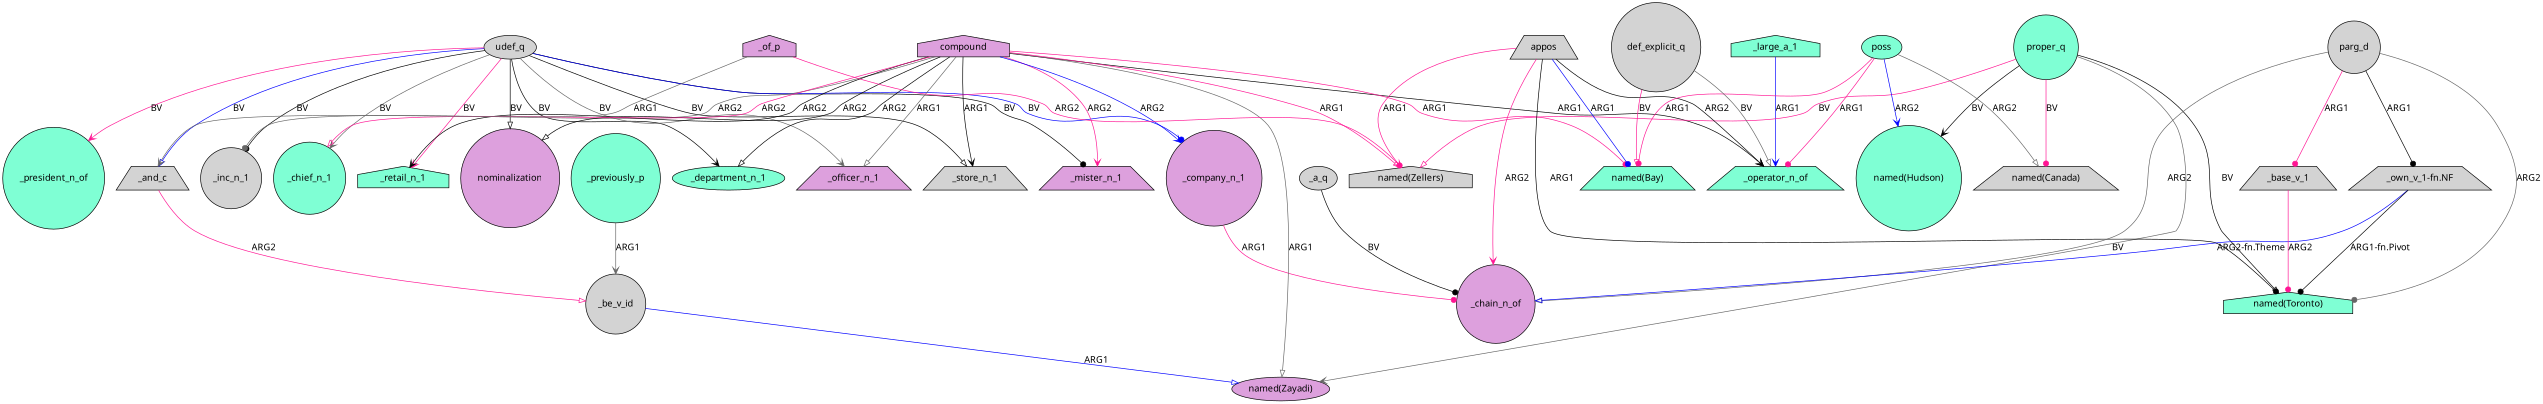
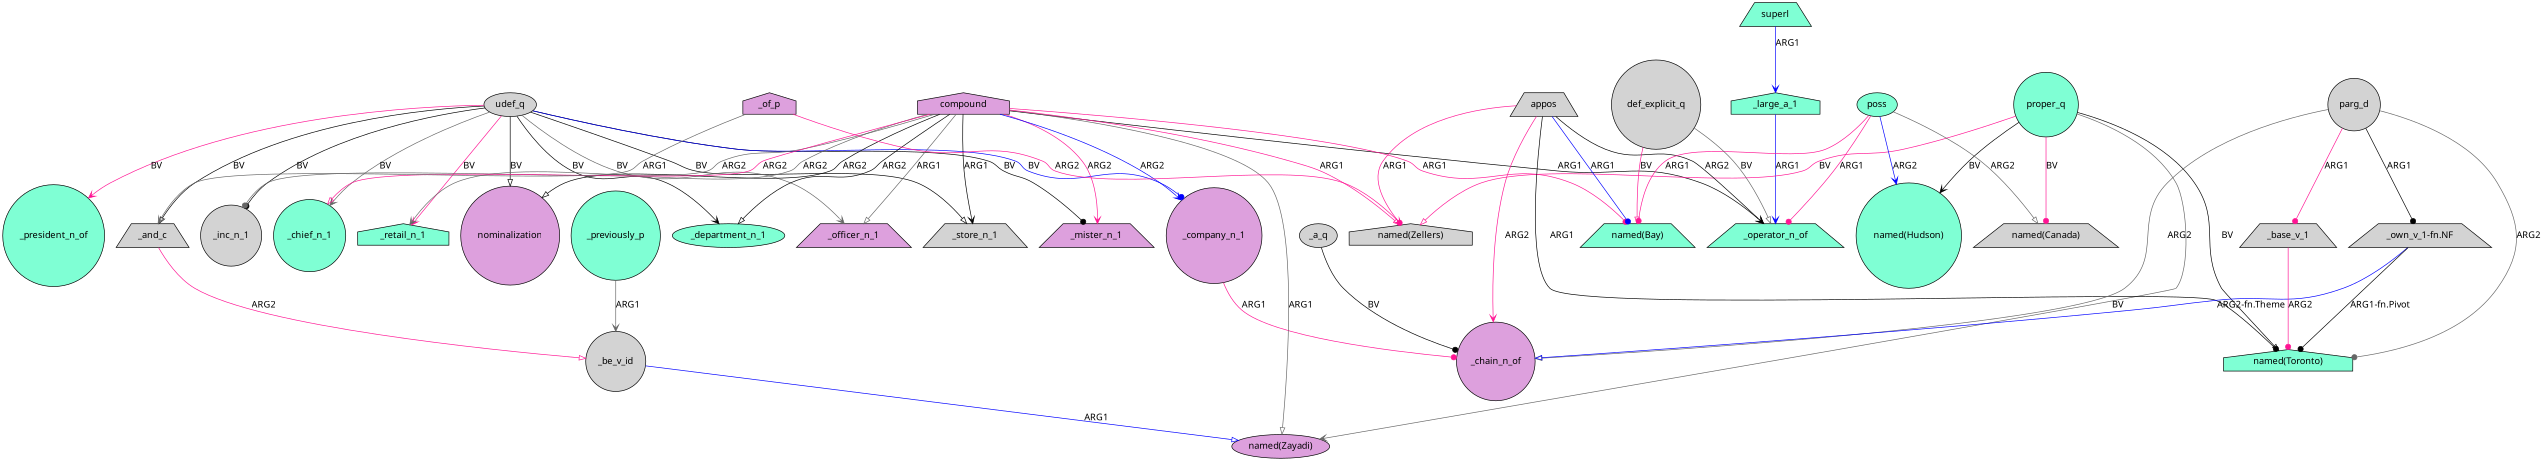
node "superl": added
edge "udef_q" -> "_and_c": color blue -> black
edge "compound" -> "_retail_n_1": color black -> gray40
